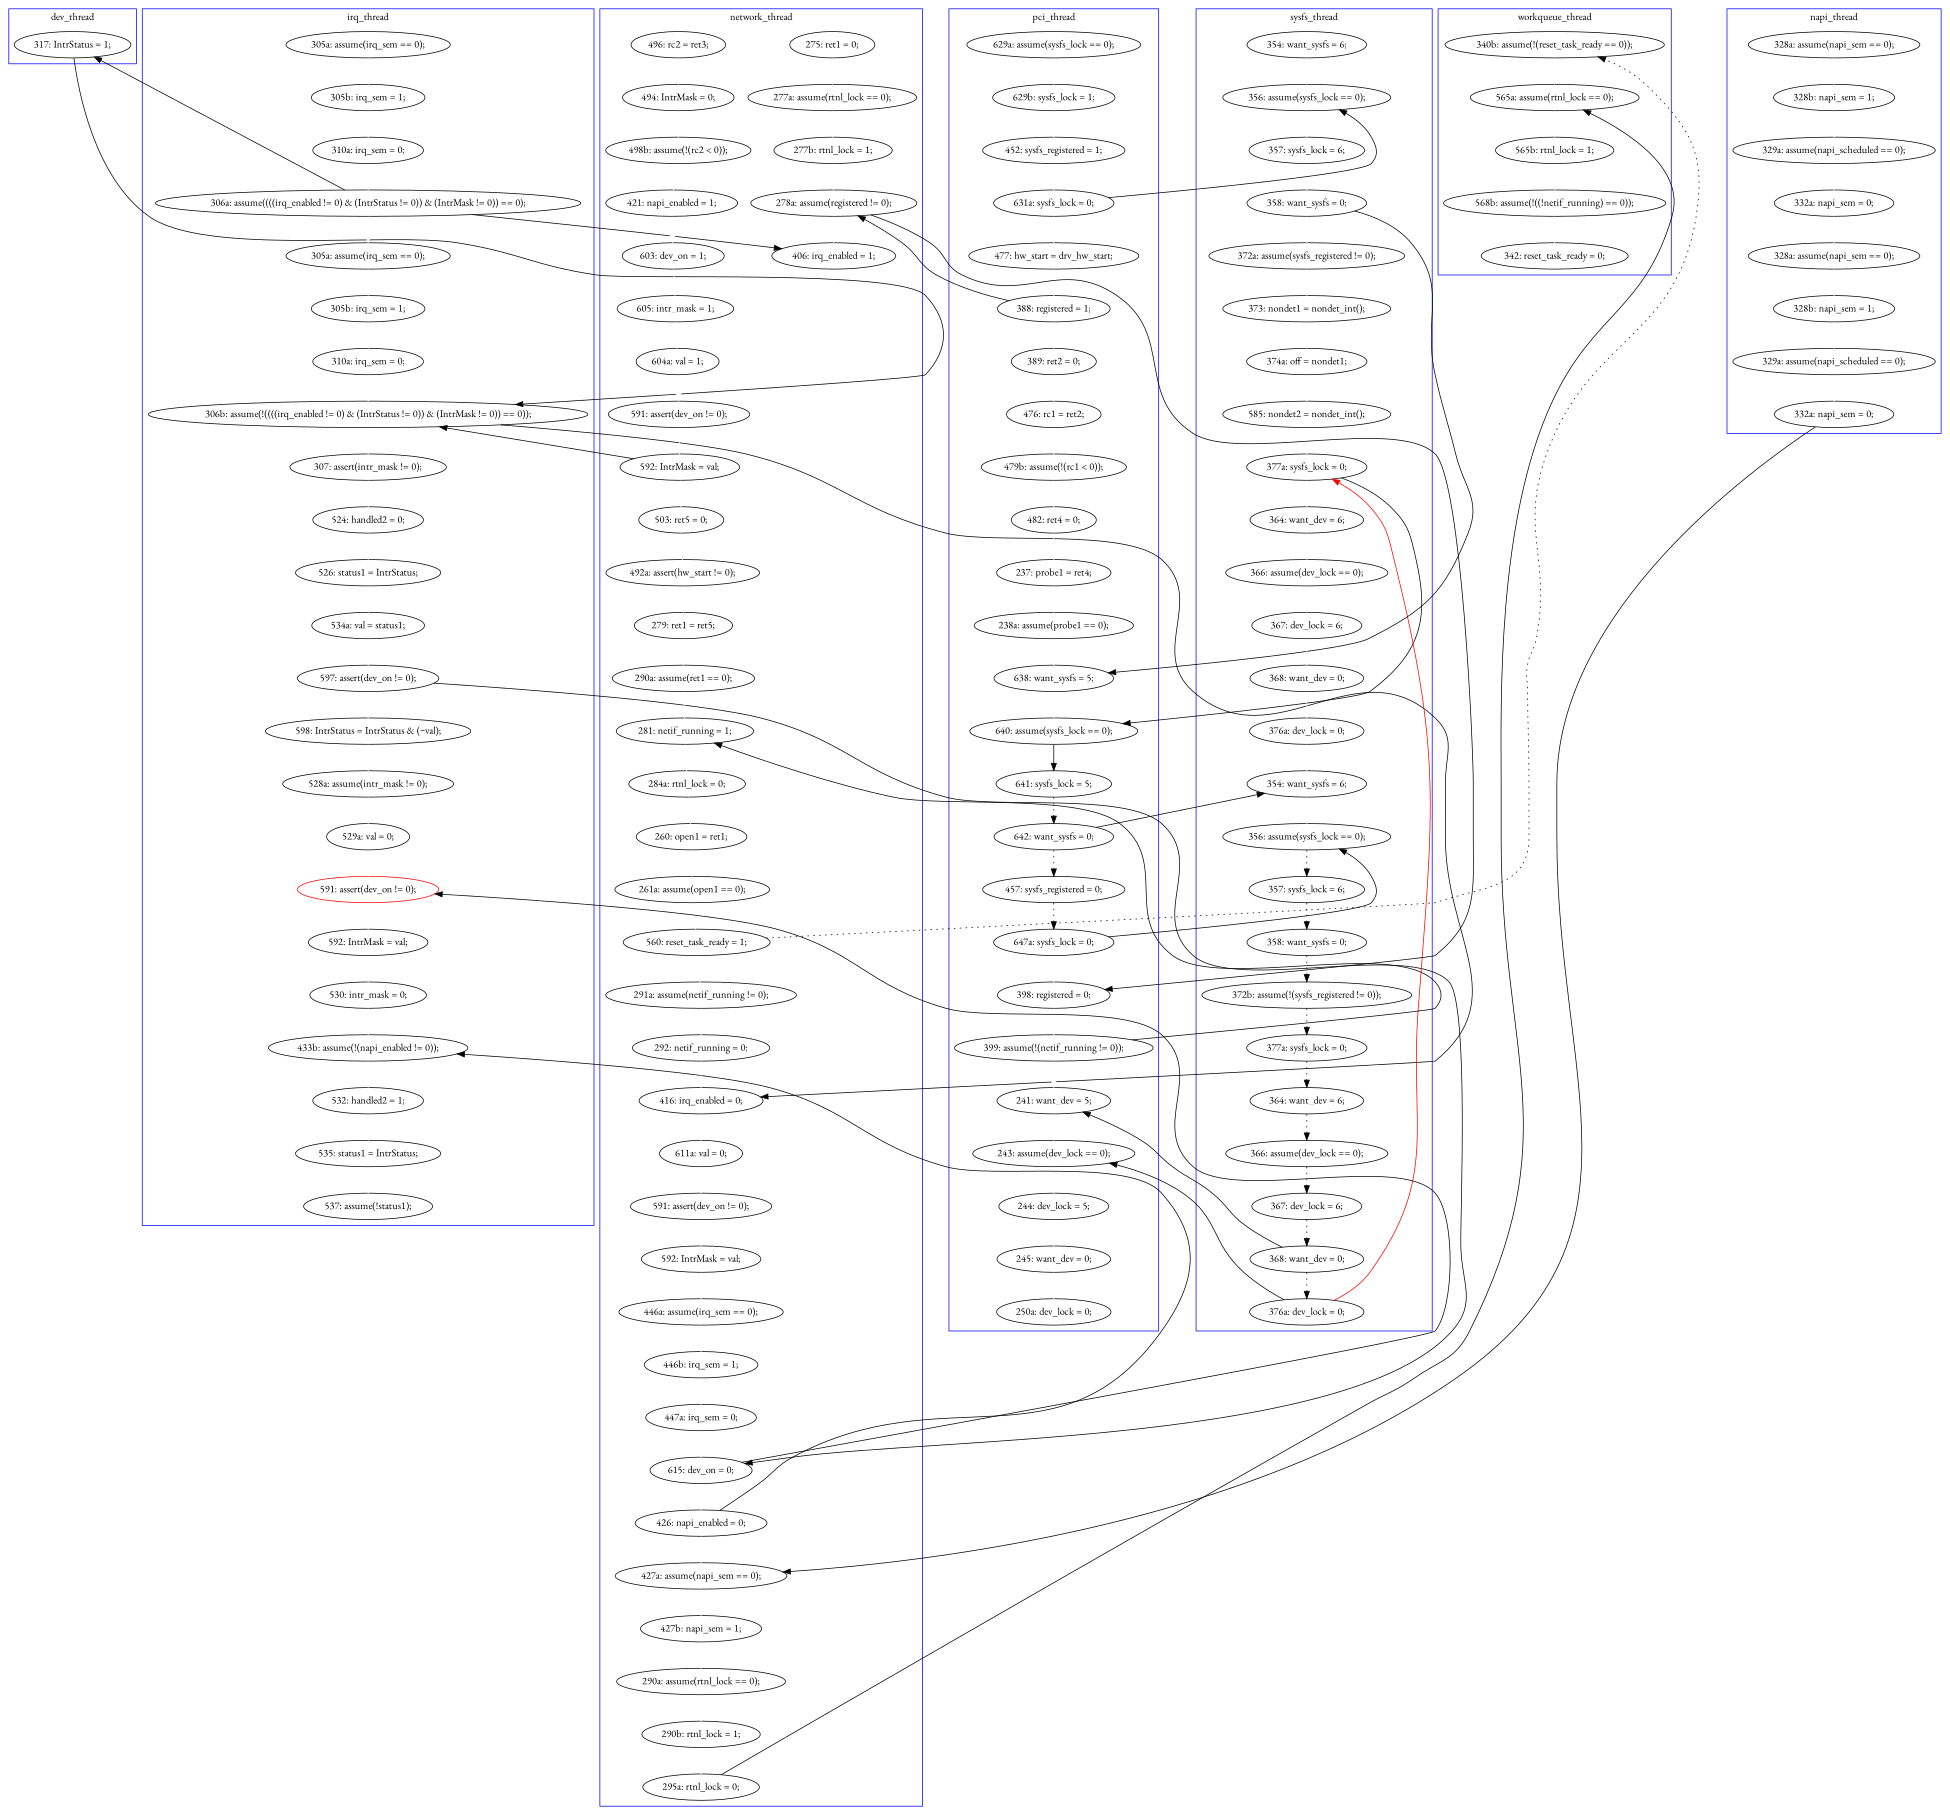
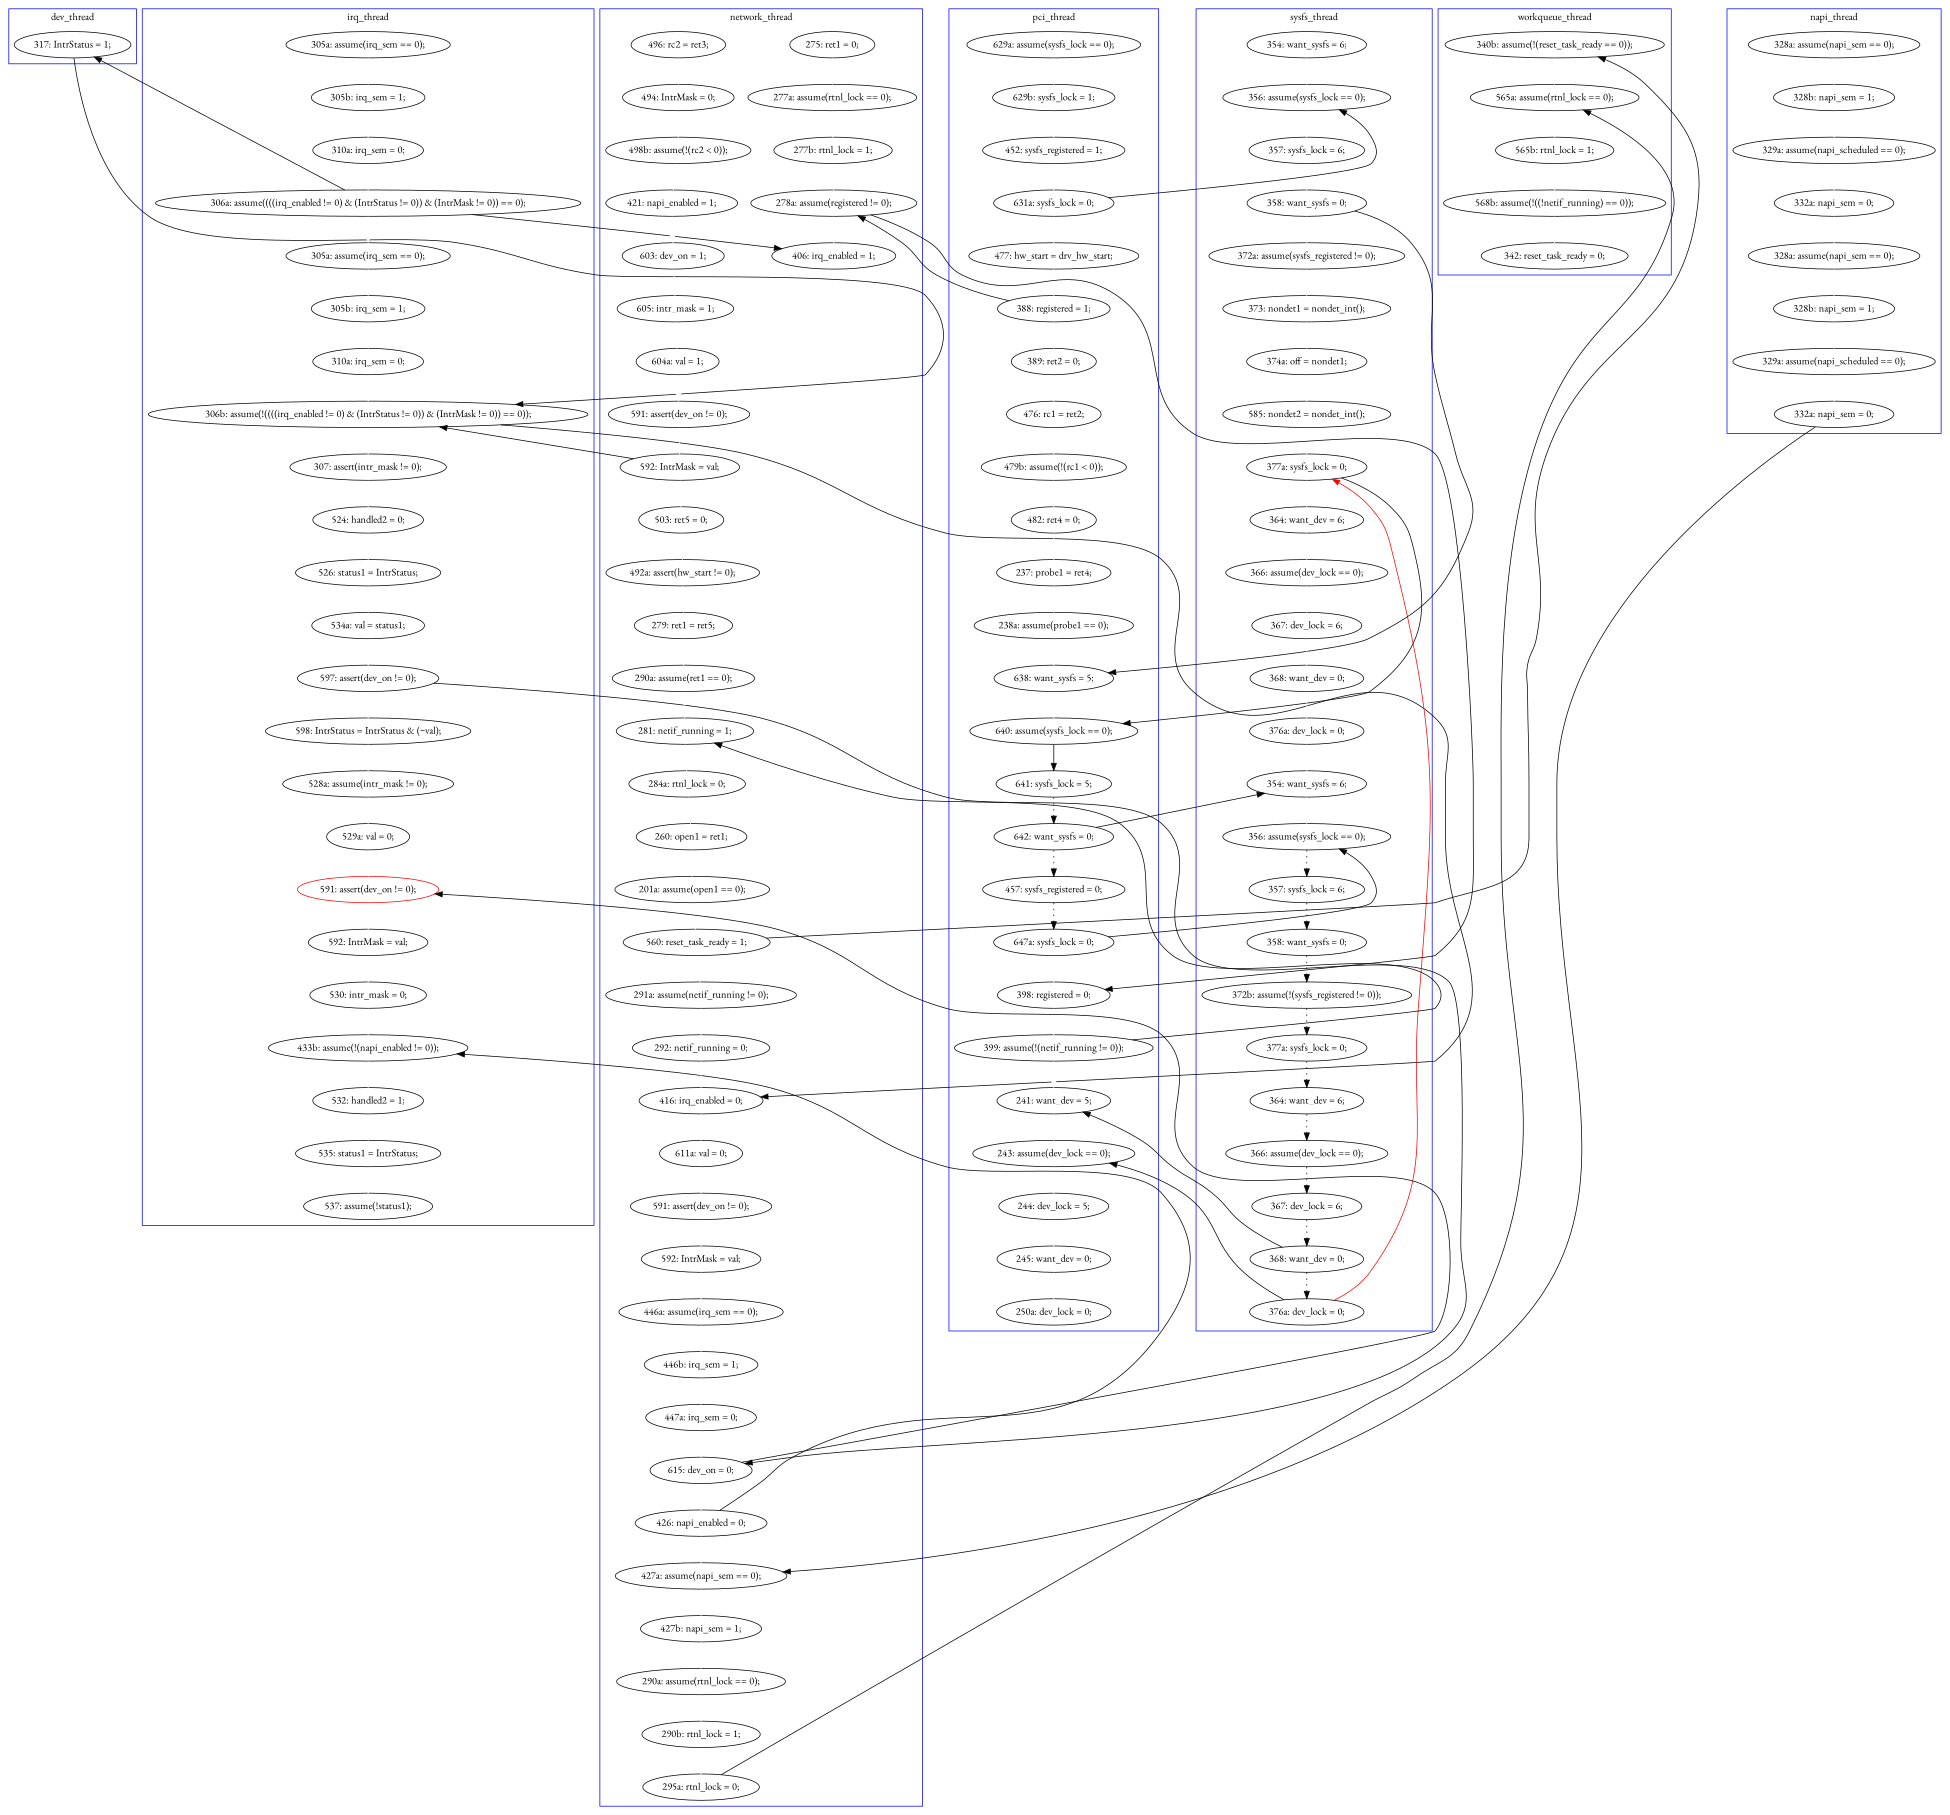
edge "560: reset_task_ready = 1;" -> "340b: assume(!(reset_task_ready == 0));": style dotted -> solid
node "261a: assume(open1 == 0);": label "261a: assume(open1 == 0);" -> "201a: assume(open1 == 0);"
